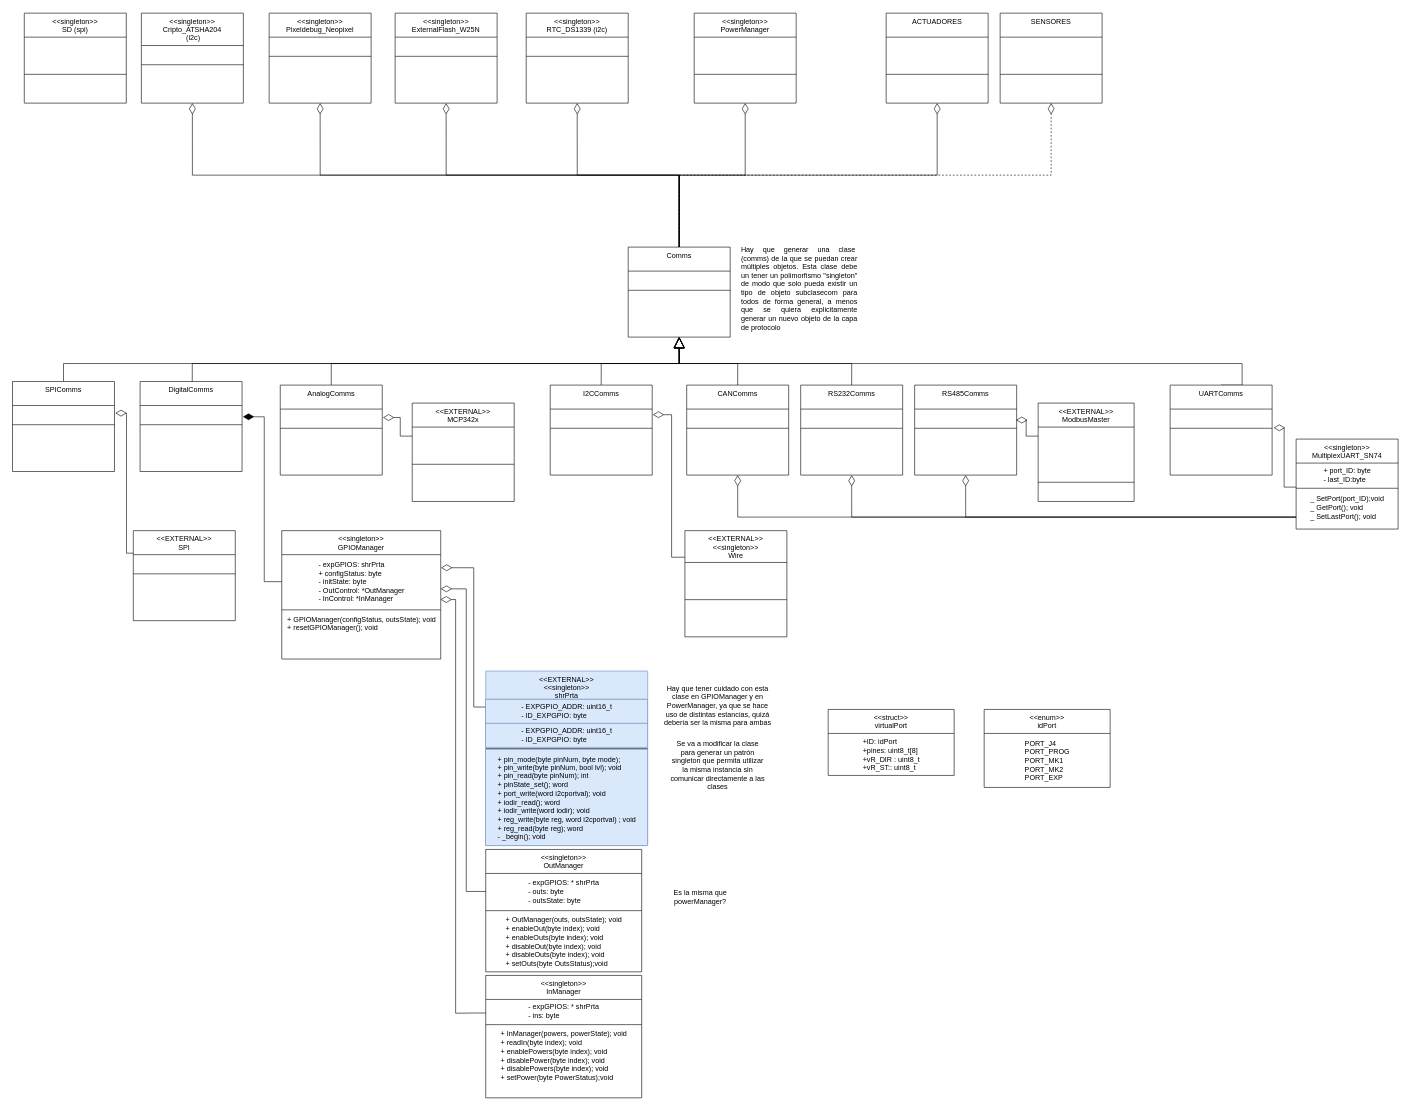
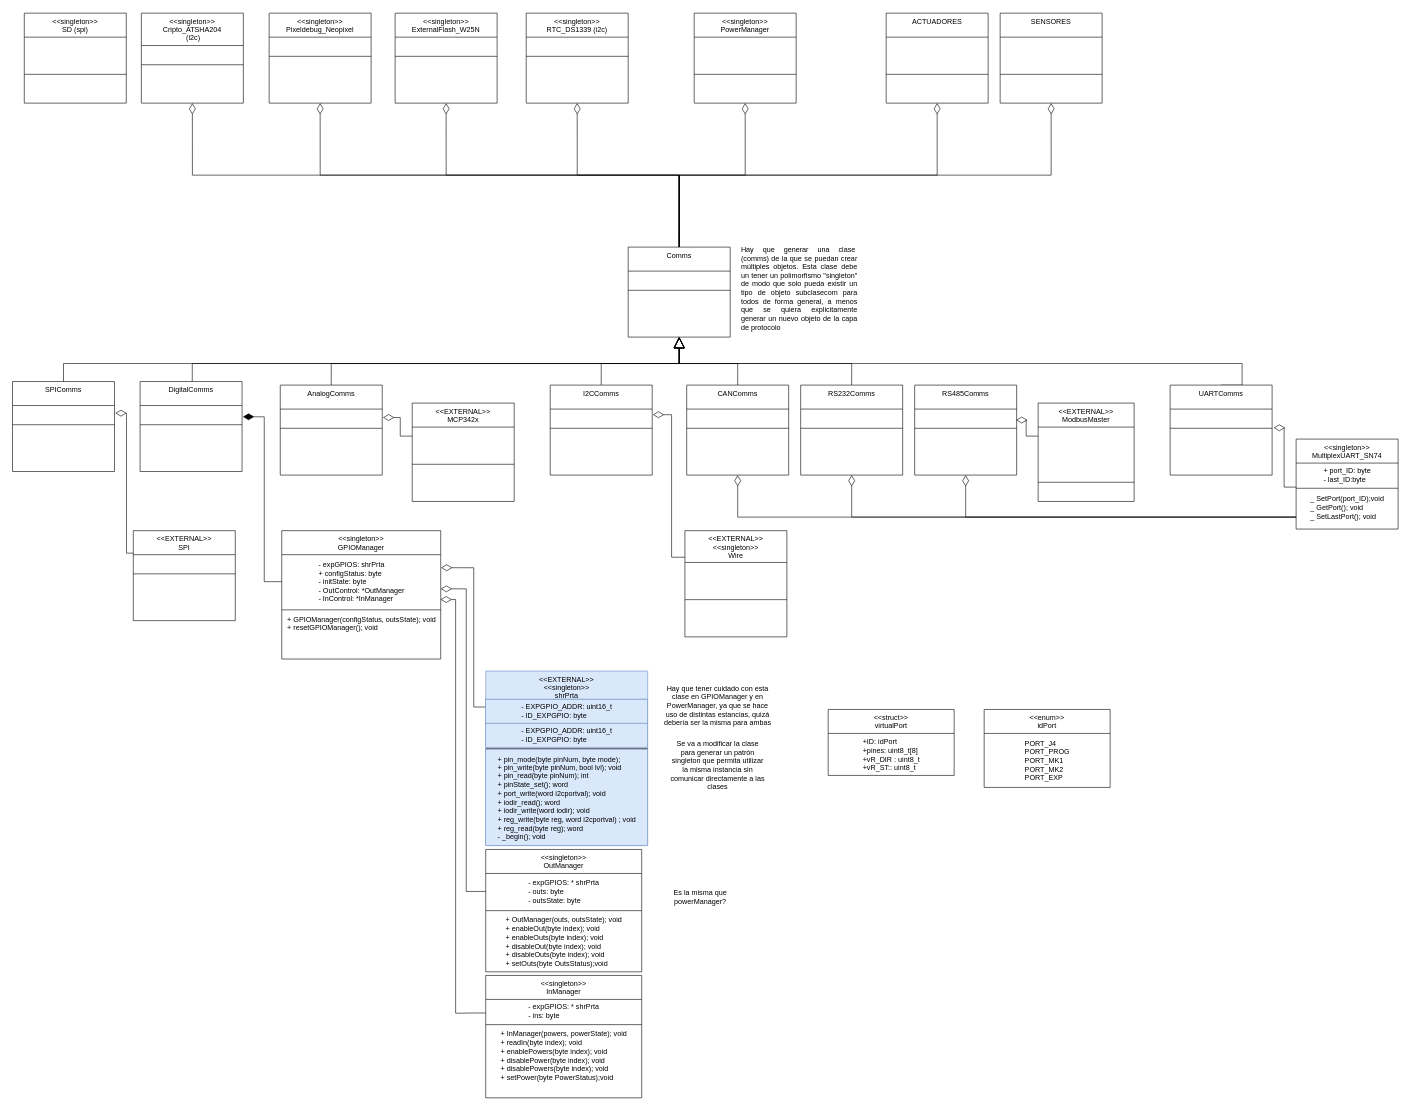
edge "Comms" -> "SENSORES": style dashed -> solid
